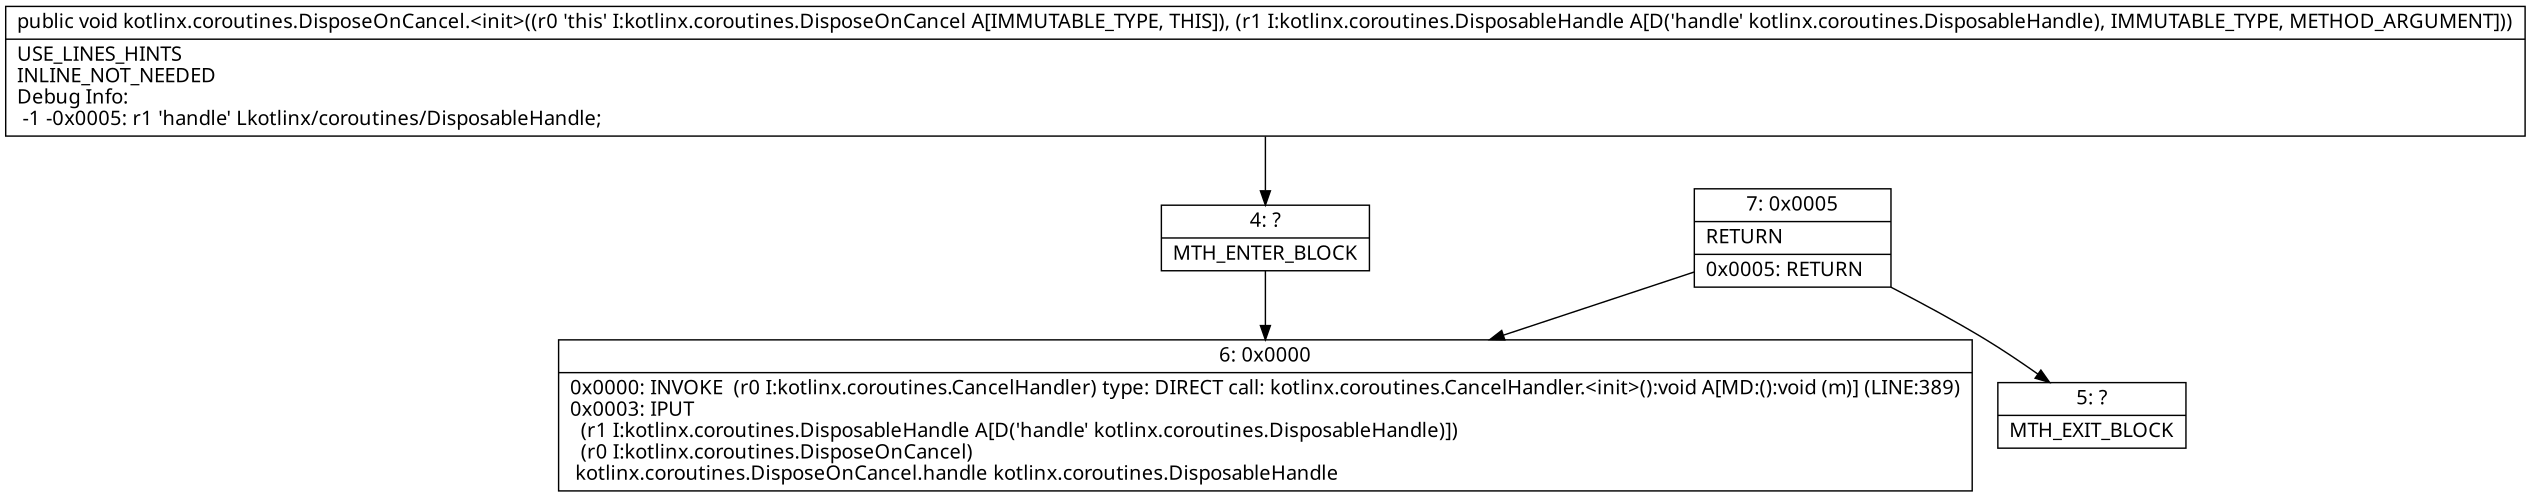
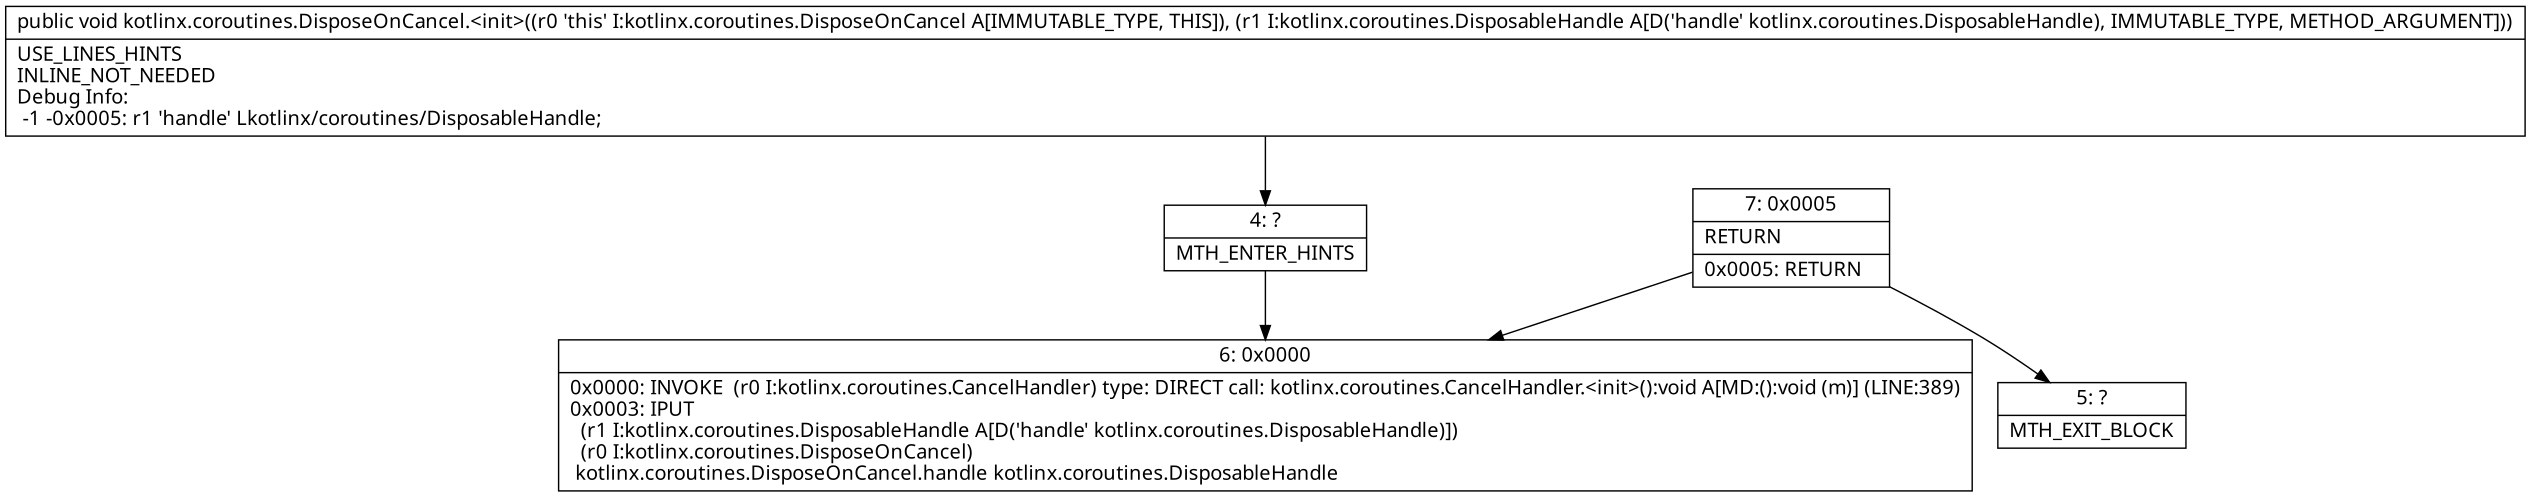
node "4: ?": text "MTH_ENTER_BLOCK" -> "MTH_ENTER_HINTS"
